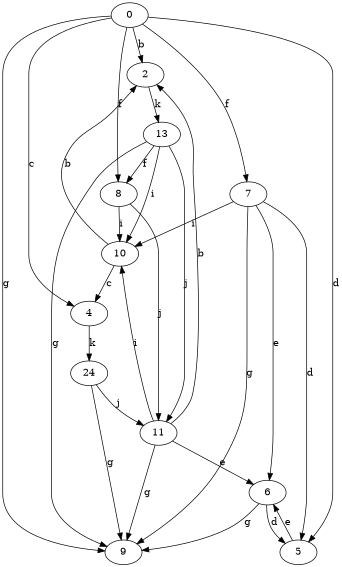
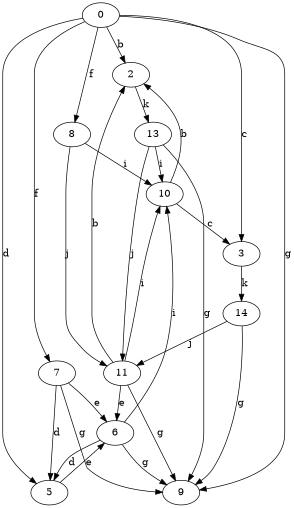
edge "13" -> "8": removed, label "f"
edge "7" -> "10": now "6" -> "10"
node "4": label "4" -> "3"
node "24": label "24" -> "14"
